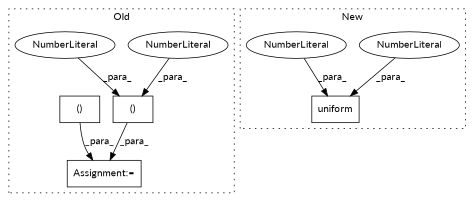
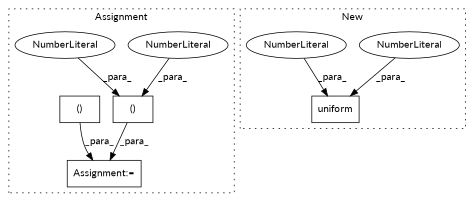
cluster "Old": label "Old" -> "Assignment"
